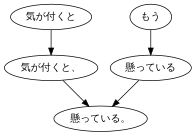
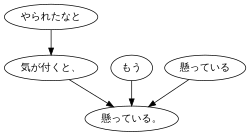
node "気が付くと": label "気が付くと" -> "やられたなと"
edge "もう" -> "懸っている": now "もう" -> "懸っている。"
